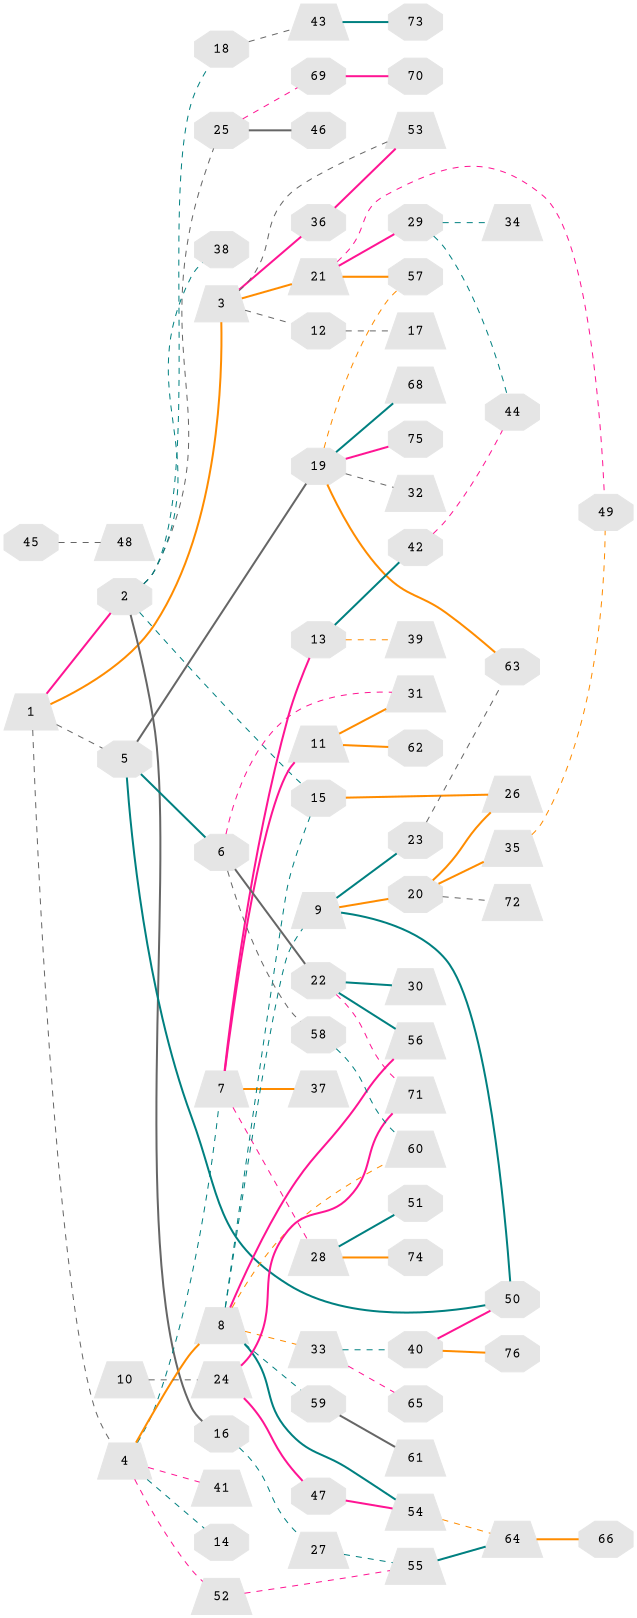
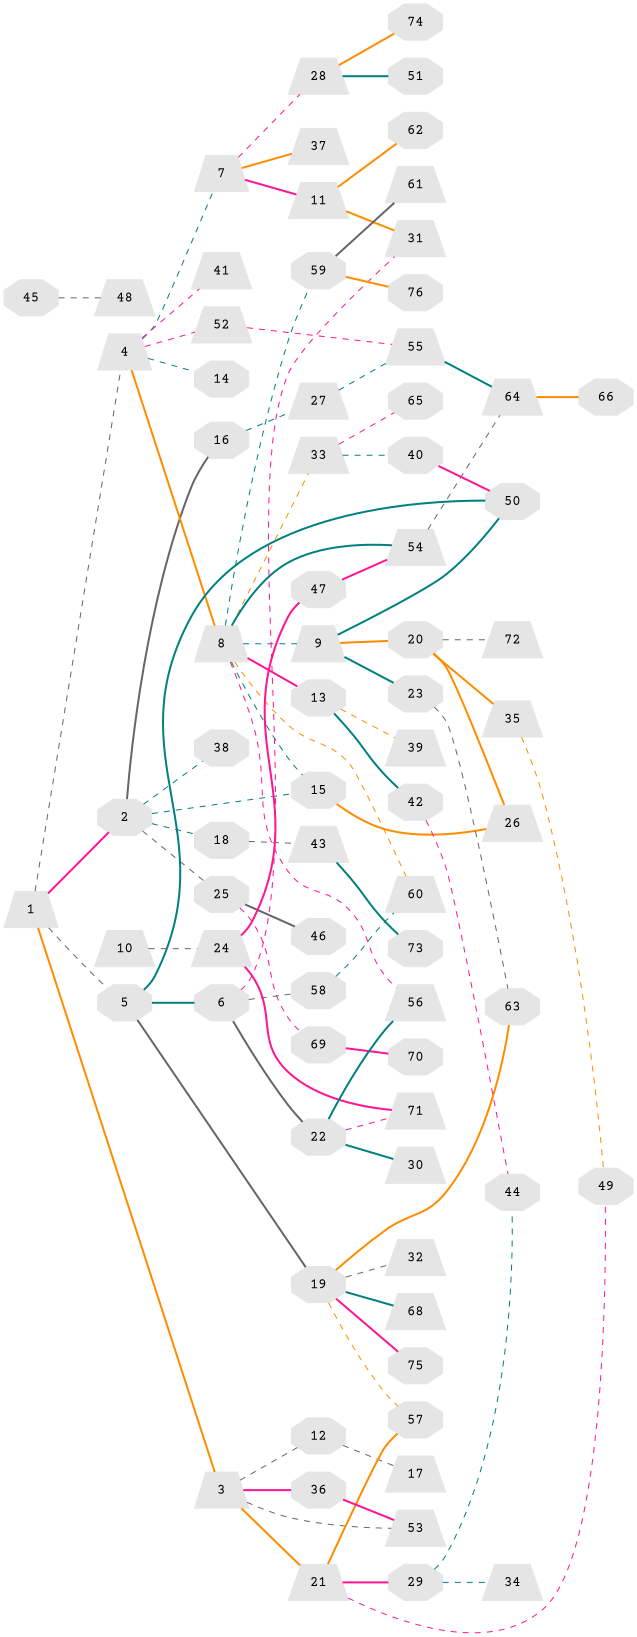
edge "13" -- "7": now "13" -- "8"
edge "56" -- "8": style bold -> dashed
edge "40" -- "76": now "59" -- "76"
edge "54" -- "64": color darkorange -> gray40
